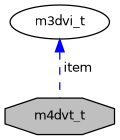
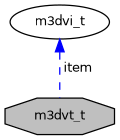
node "m4dvt_t": label "m4dvt_t" -> "m3dvt_t"
